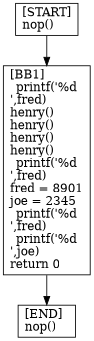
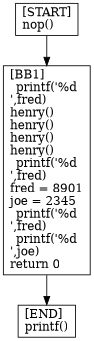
node "[END] nop()": label "[END] nop()" -> "[END] printf()"
